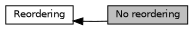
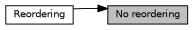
edge "No reordering" -> "Reordering": reversed
